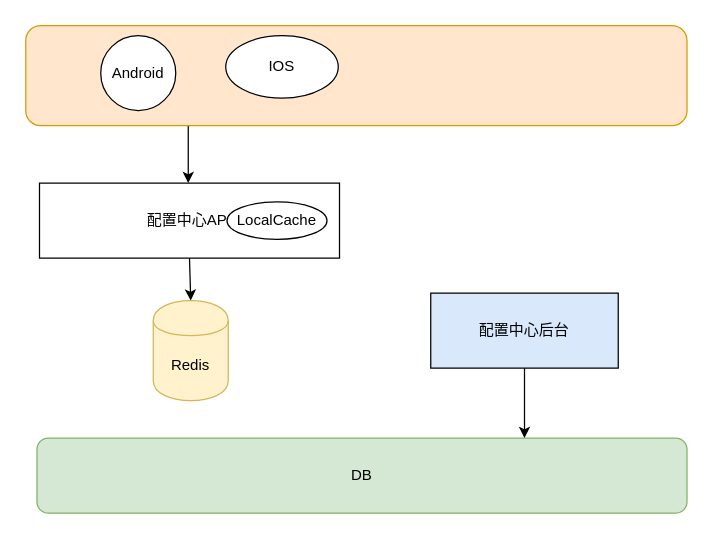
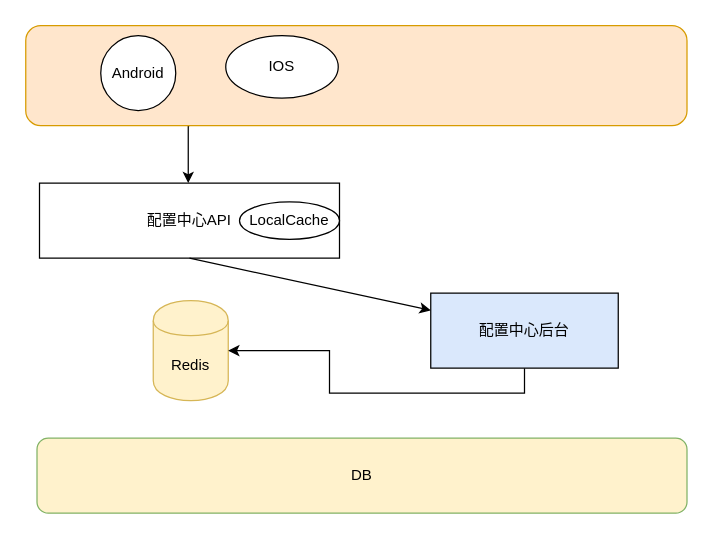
node "LocalCache": moved (277, 221) -> (289, 221)
edge "配置中心API" -> "Redis": now "配置中心API" -> "配置中心后台"
edge "配置中心后台" -> "DB": now "配置中心后台" -> "Redis"
node "DB": fillcolor #d5e8d4 -> #fff2cc
